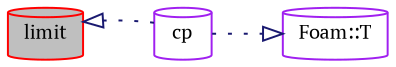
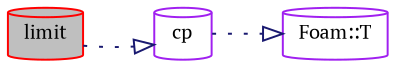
edge "cp" -> "limit": reversed
